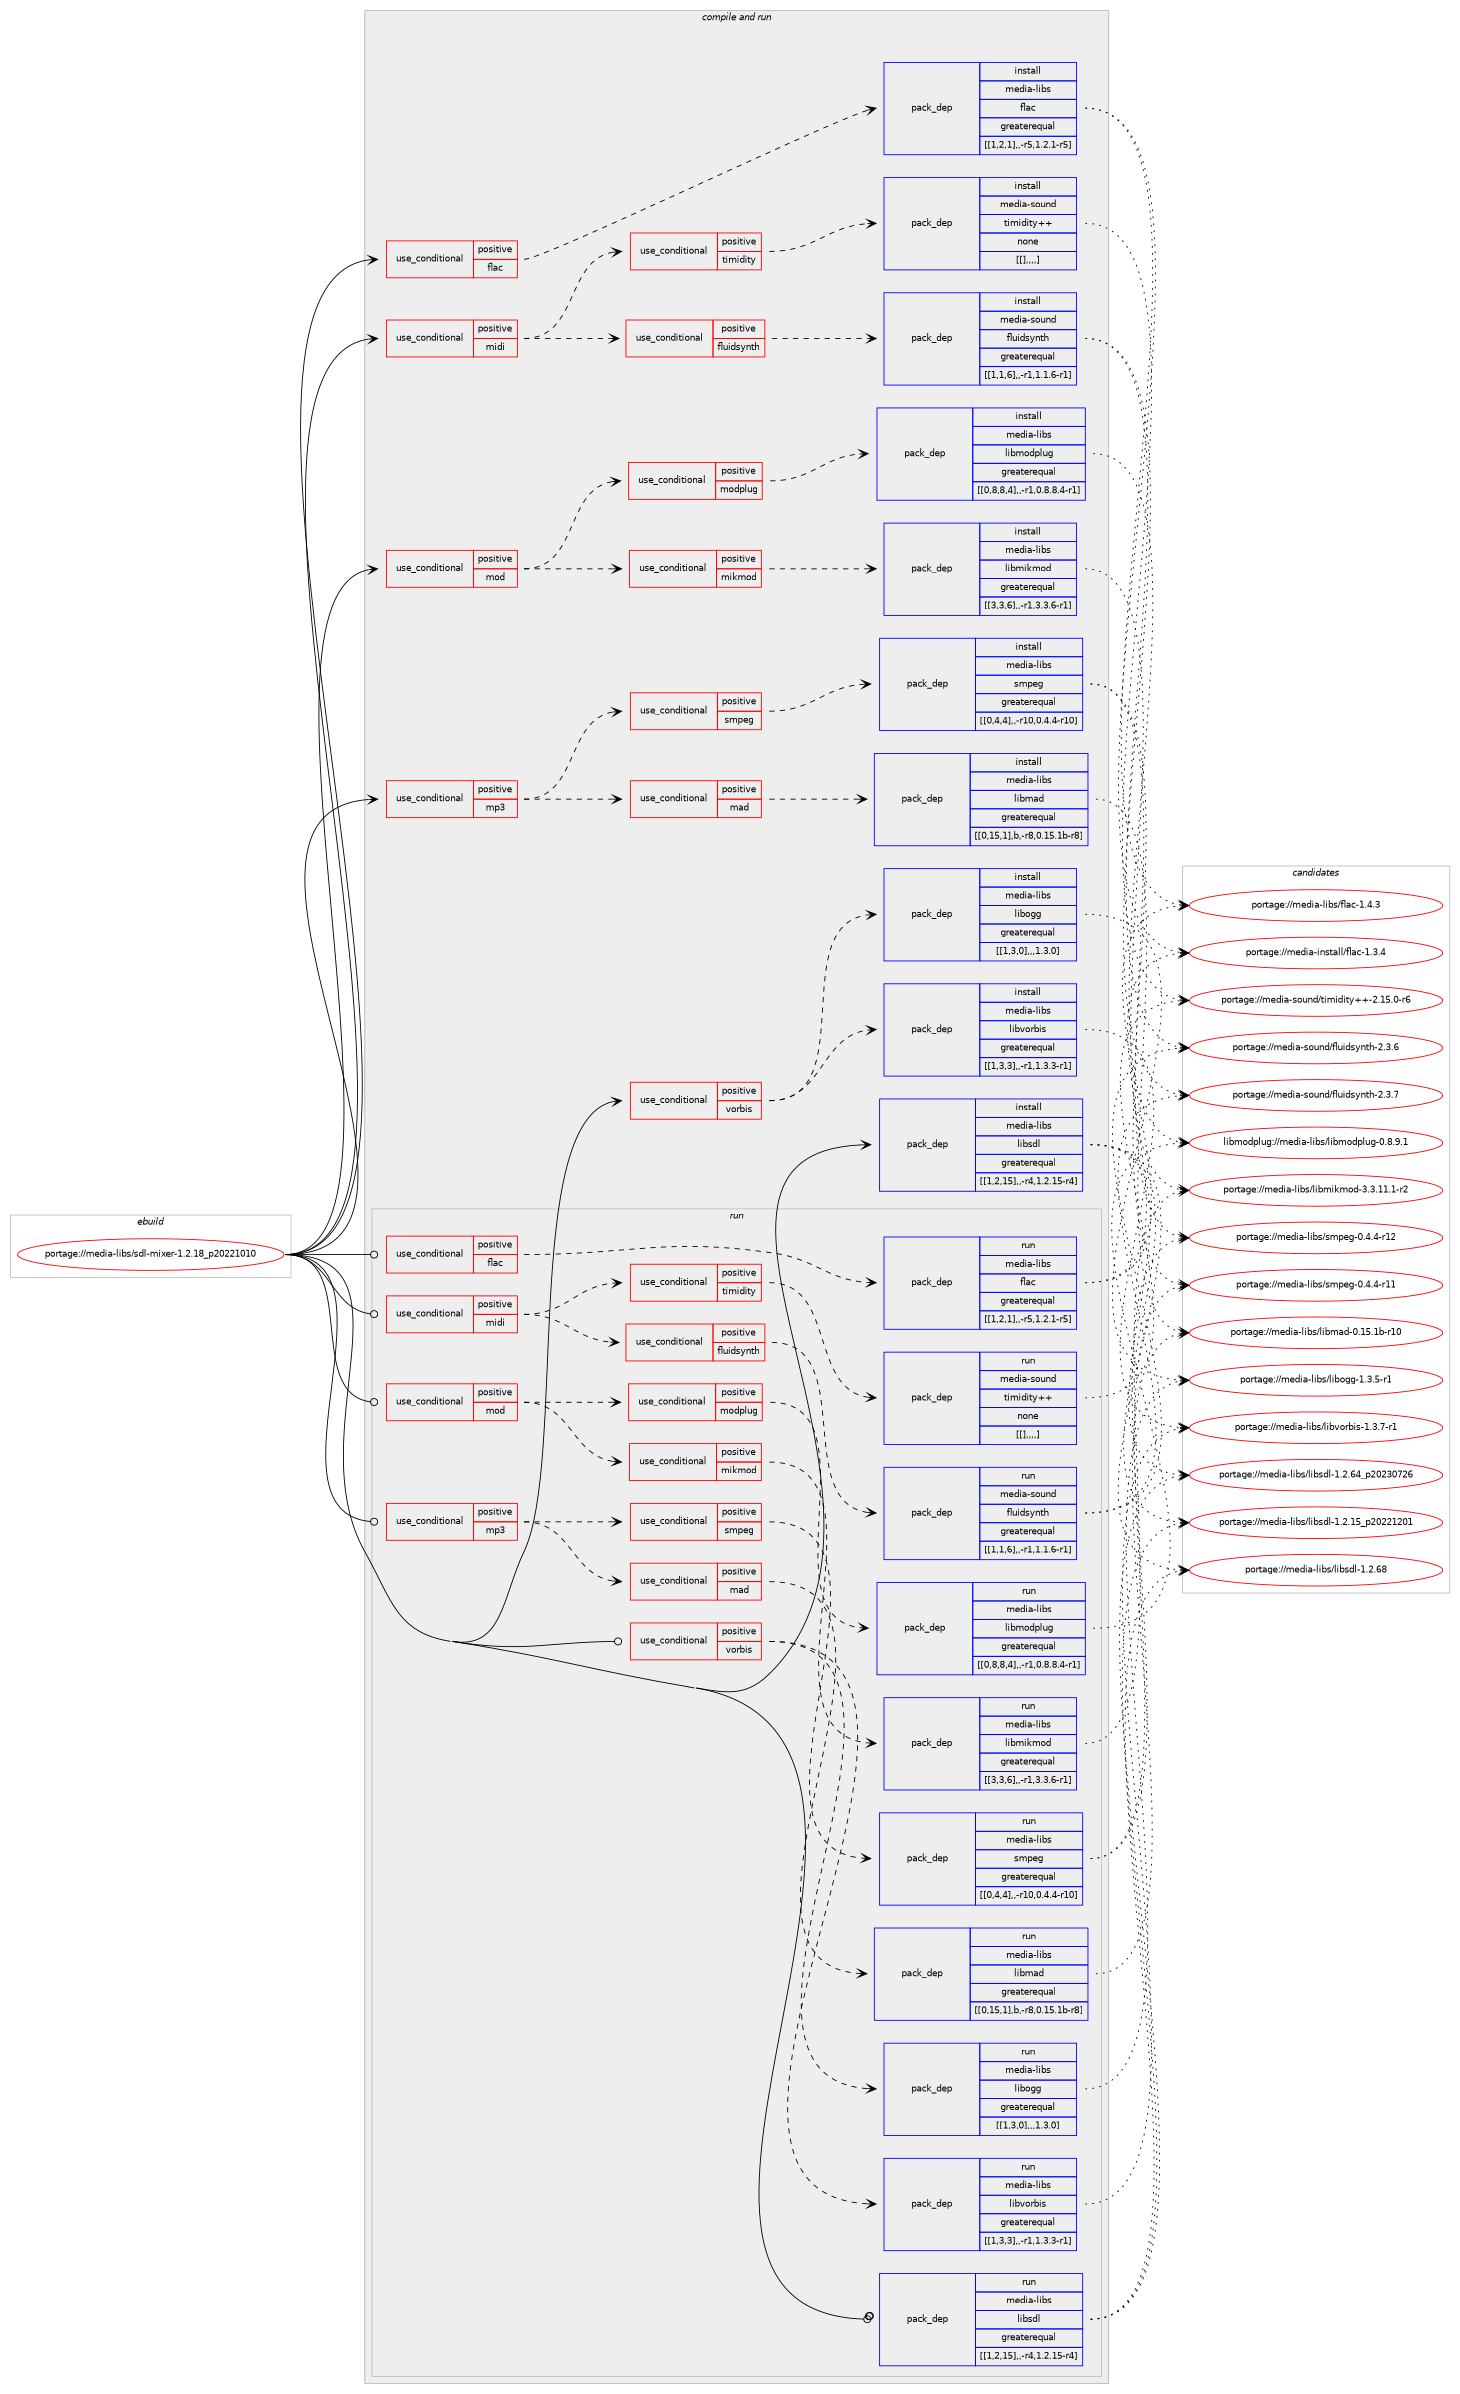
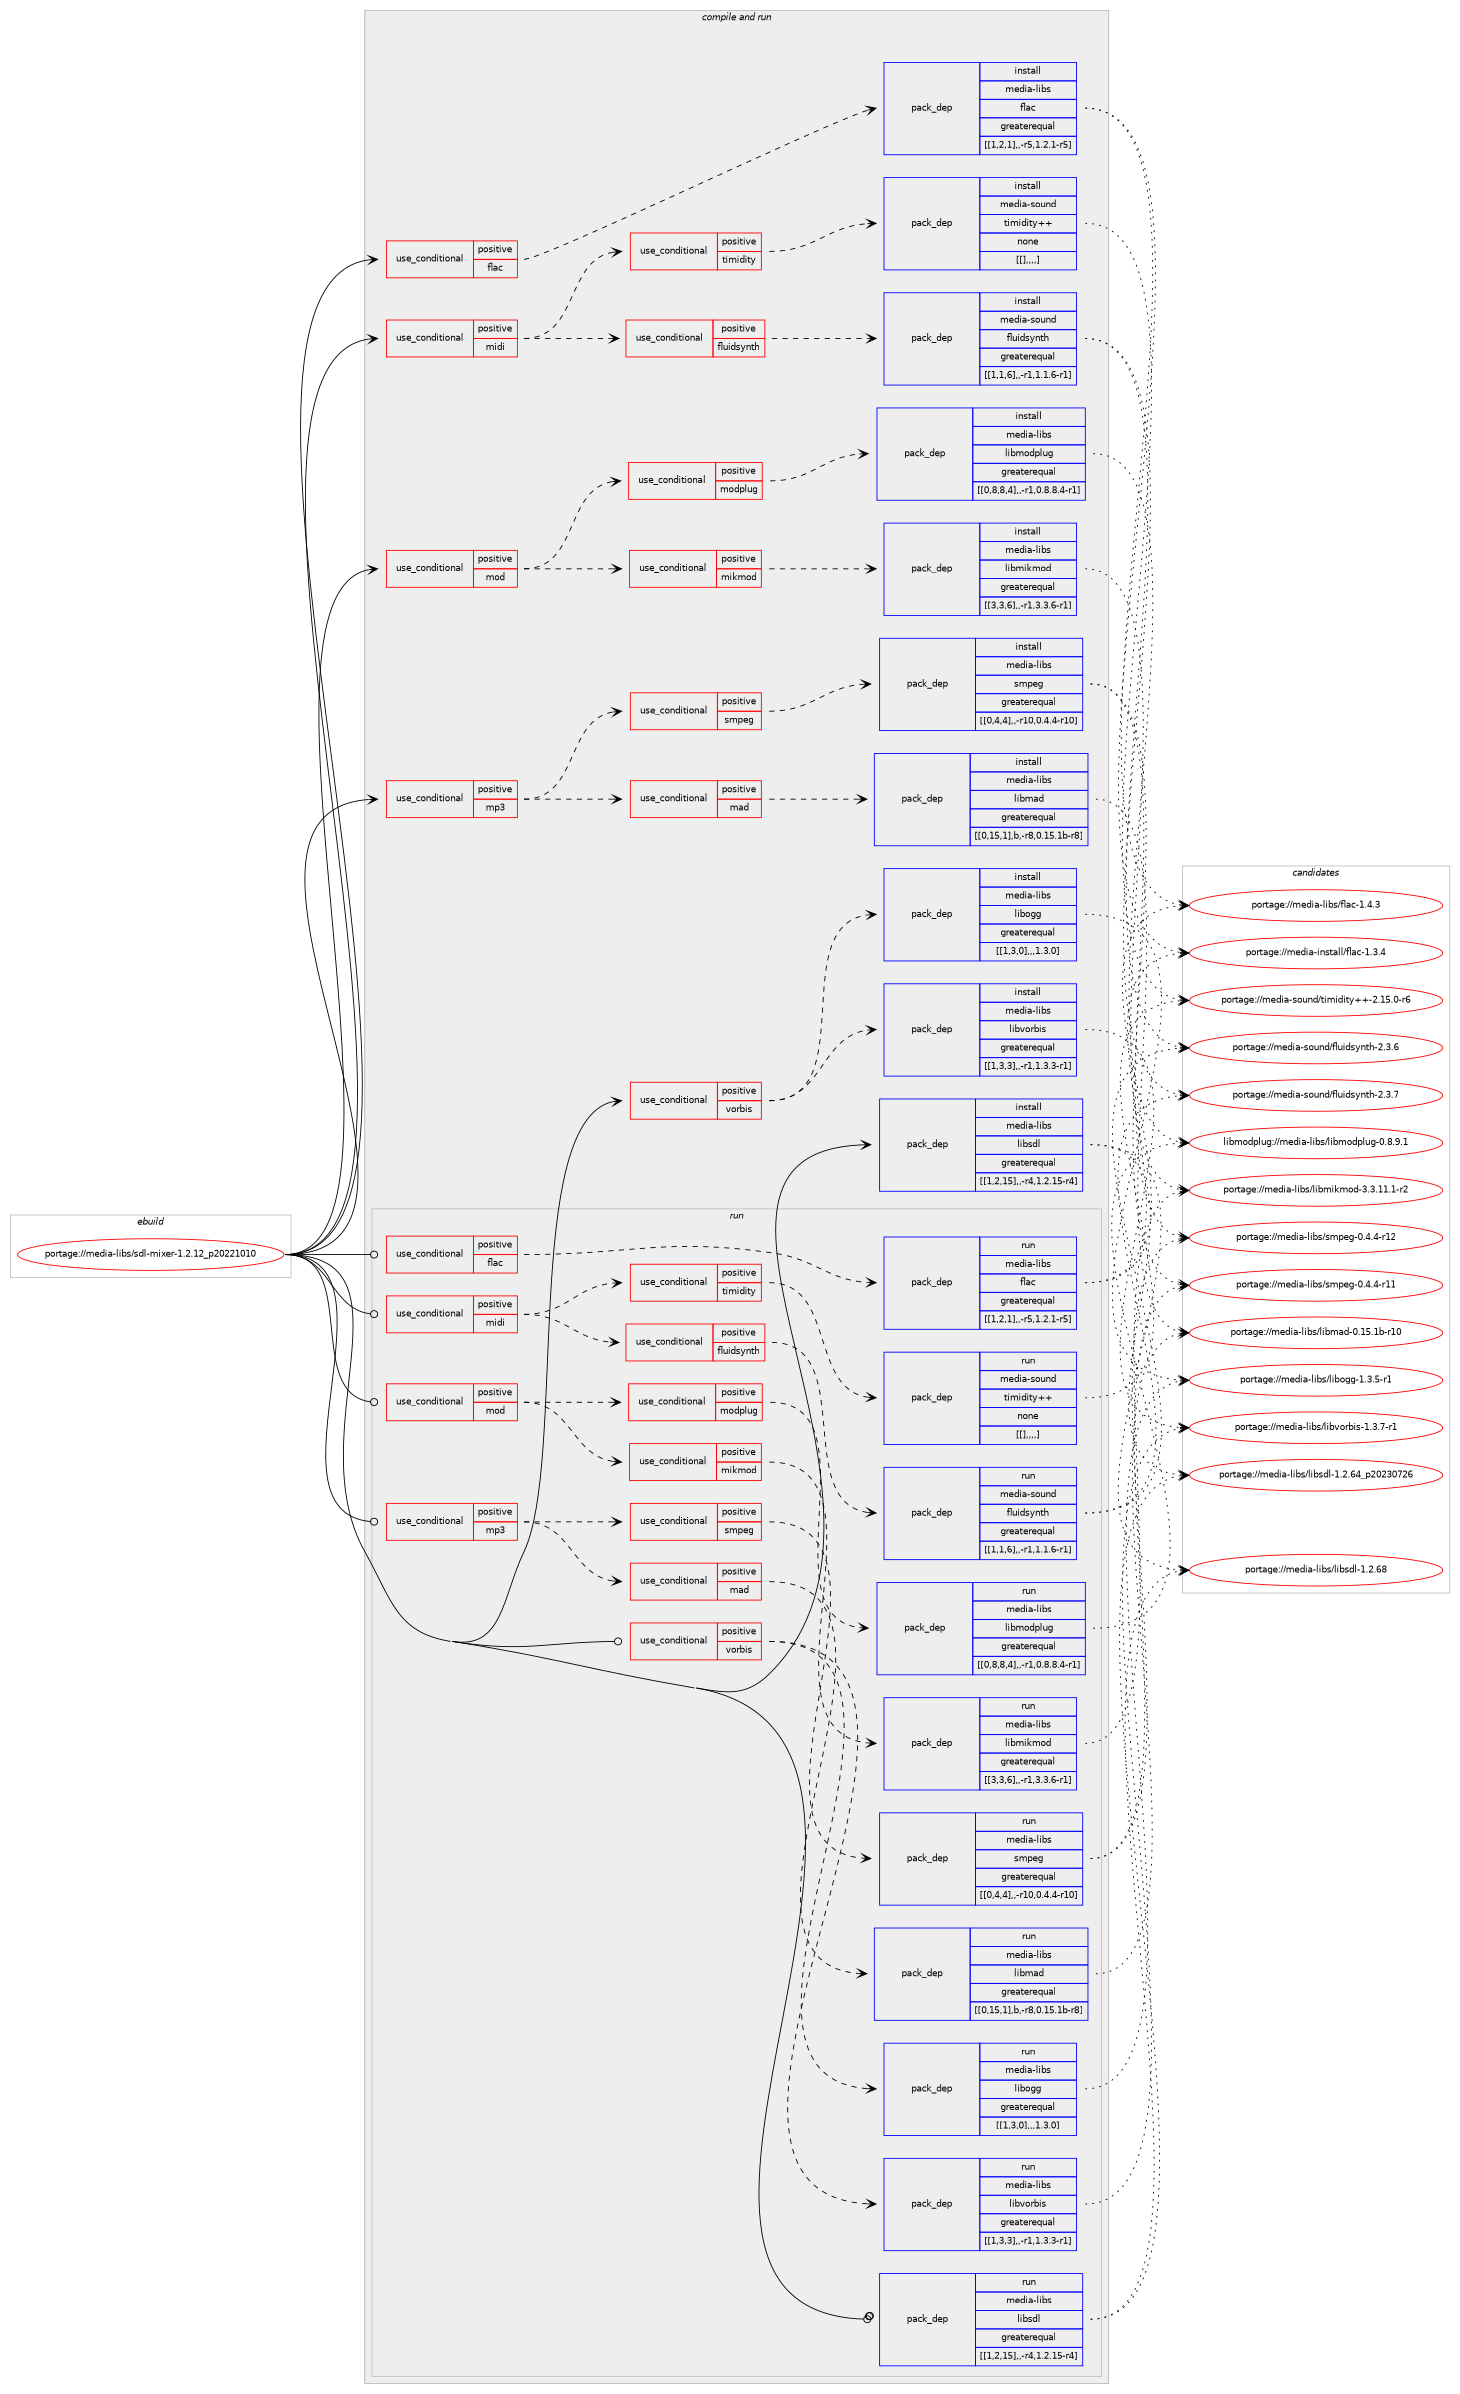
node "portage://media-libs/sdl-mixer-1.2.18_p20221010": label "portage://media-libs/sdl-mixer-1.2.18_p20221010" -> "portage://media-libs/sdl-mixer-1.2.12_p20221010"
node "portage://media-libs/libsdl-1.2.15_p20221201": removed
